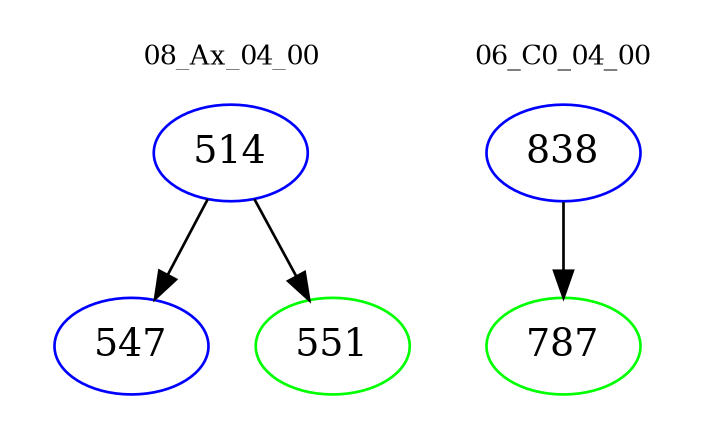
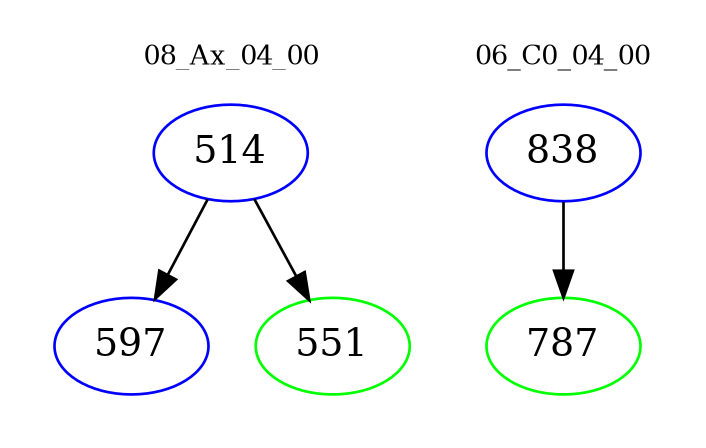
node "547": label "547" -> "597"
